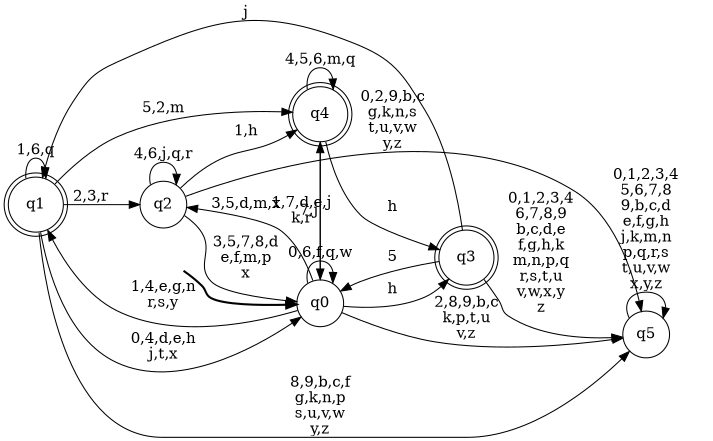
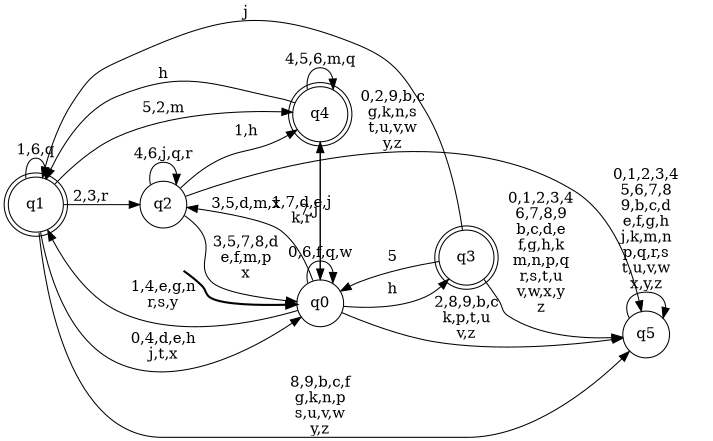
edge "q4" -> "q3": now "q4" -> "q1"
